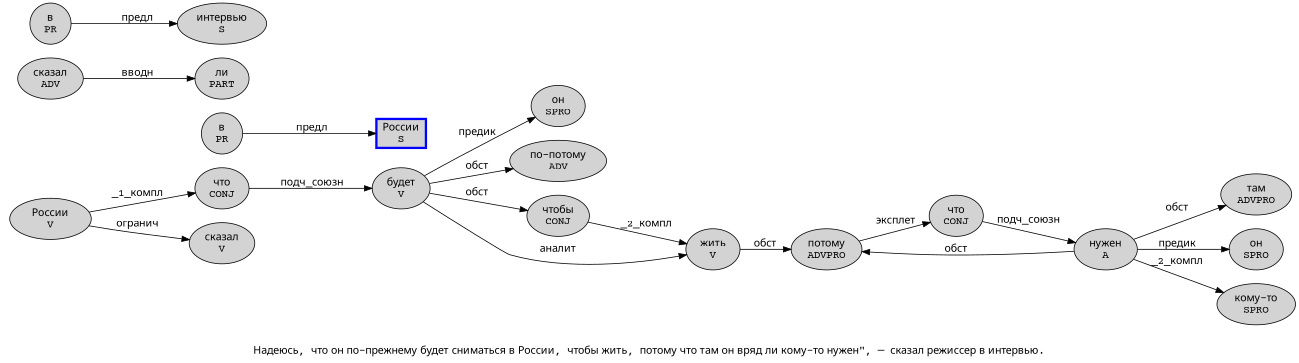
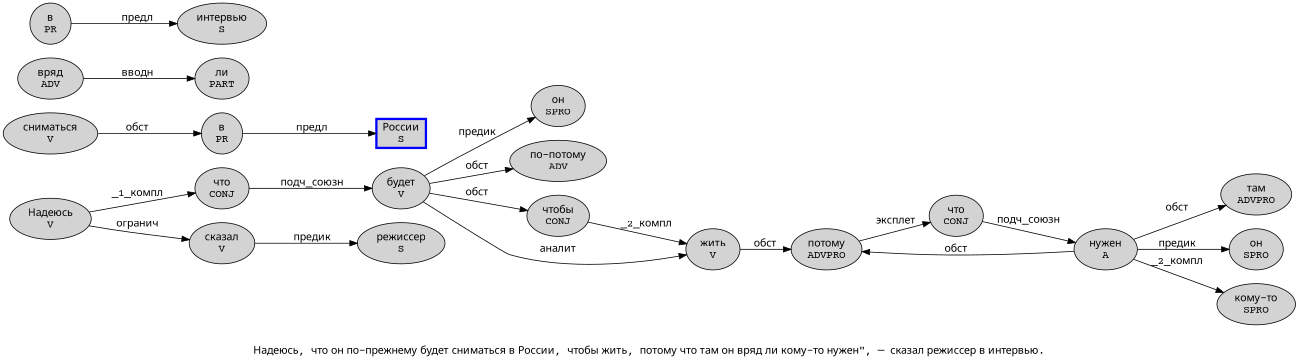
node "сказал ADV": label "сказал ADV" -> "вряд ADV"
node "сниматься V": added
node "России V": label "России V" -> "Надеюсь V"
node "режиссер S": added
